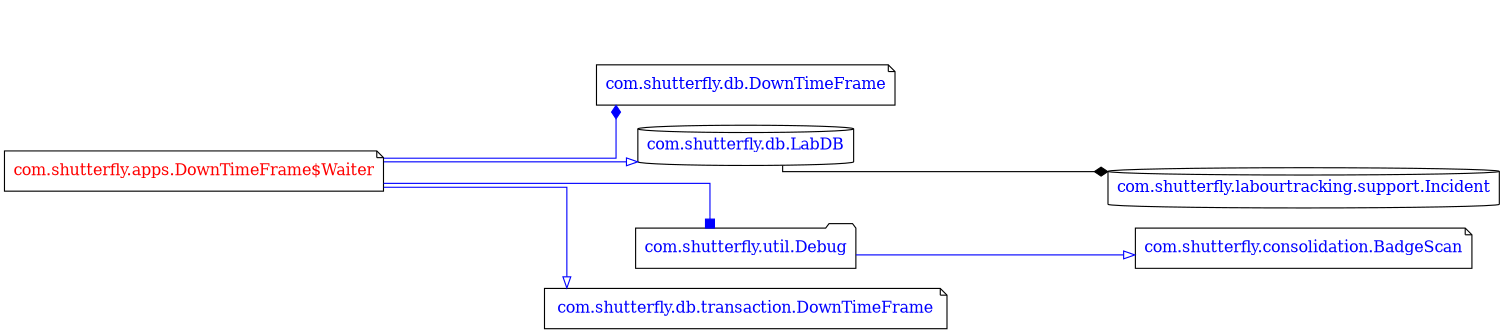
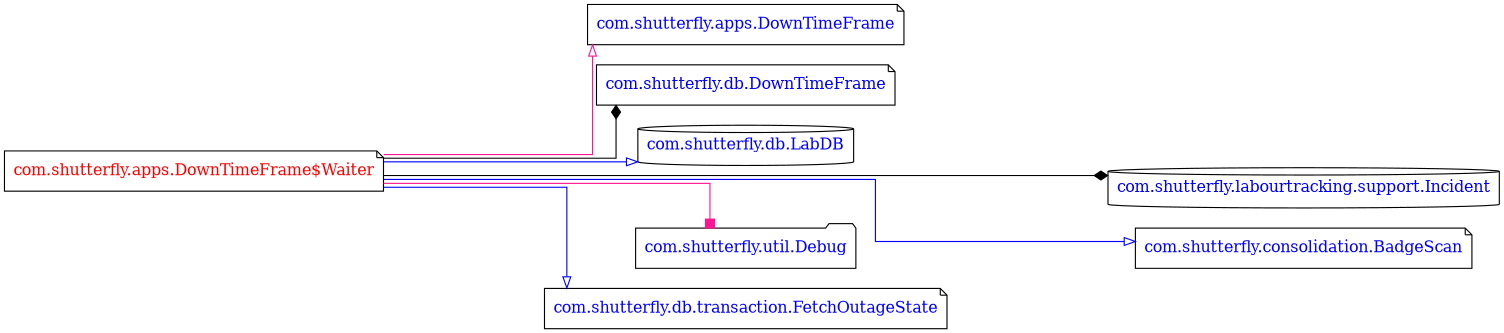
node "com.shutterfly.apps.DownTimeFrame": added
edge "com.shutterfly.apps.DownTimeFrame$Waiter" -> "com.shutterfly.db.DownTimeFrame": color blue -> black
edge "com.shutterfly.db.LabDB" -> "com.shutterfly.labourtracking.support.Incident": now "com.shutterfly.apps.DownTimeFrame$Waiter" -> "com.shutterfly.labourtracking.support.Incident"
edge "com.shutterfly.apps.DownTimeFrame$Waiter" -> "com.shutterfly.util.Debug": color blue -> deeppink
edge "com.shutterfly.util.Debug" -> "com.shutterfly.consolidation.BadgeScan": now "com.shutterfly.apps.DownTimeFrame$Waiter" -> "com.shutterfly.consolidation.BadgeScan"
node "com.shutterfly.db.transaction.DownTimeFrame": label "com.shutterfly.db.transaction.DownTimeFrame" -> "com.shutterfly.db.transaction.FetchOutageState"
